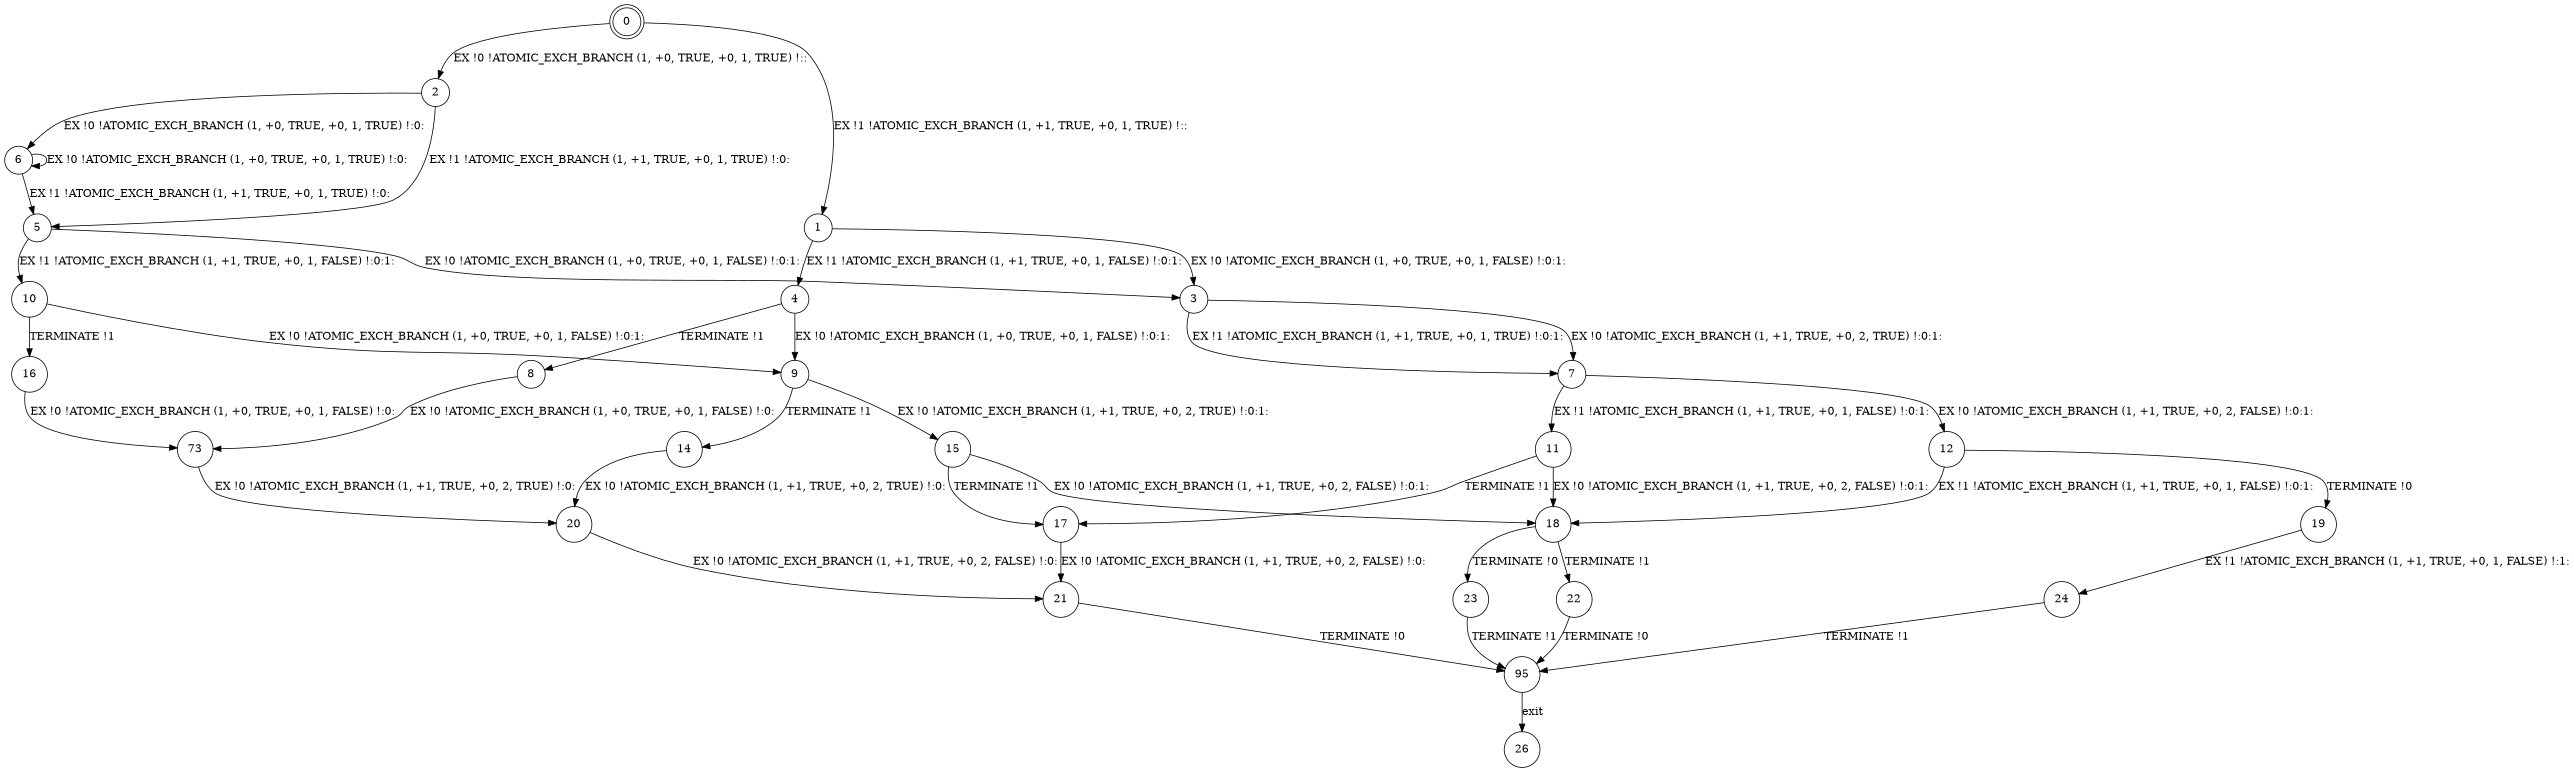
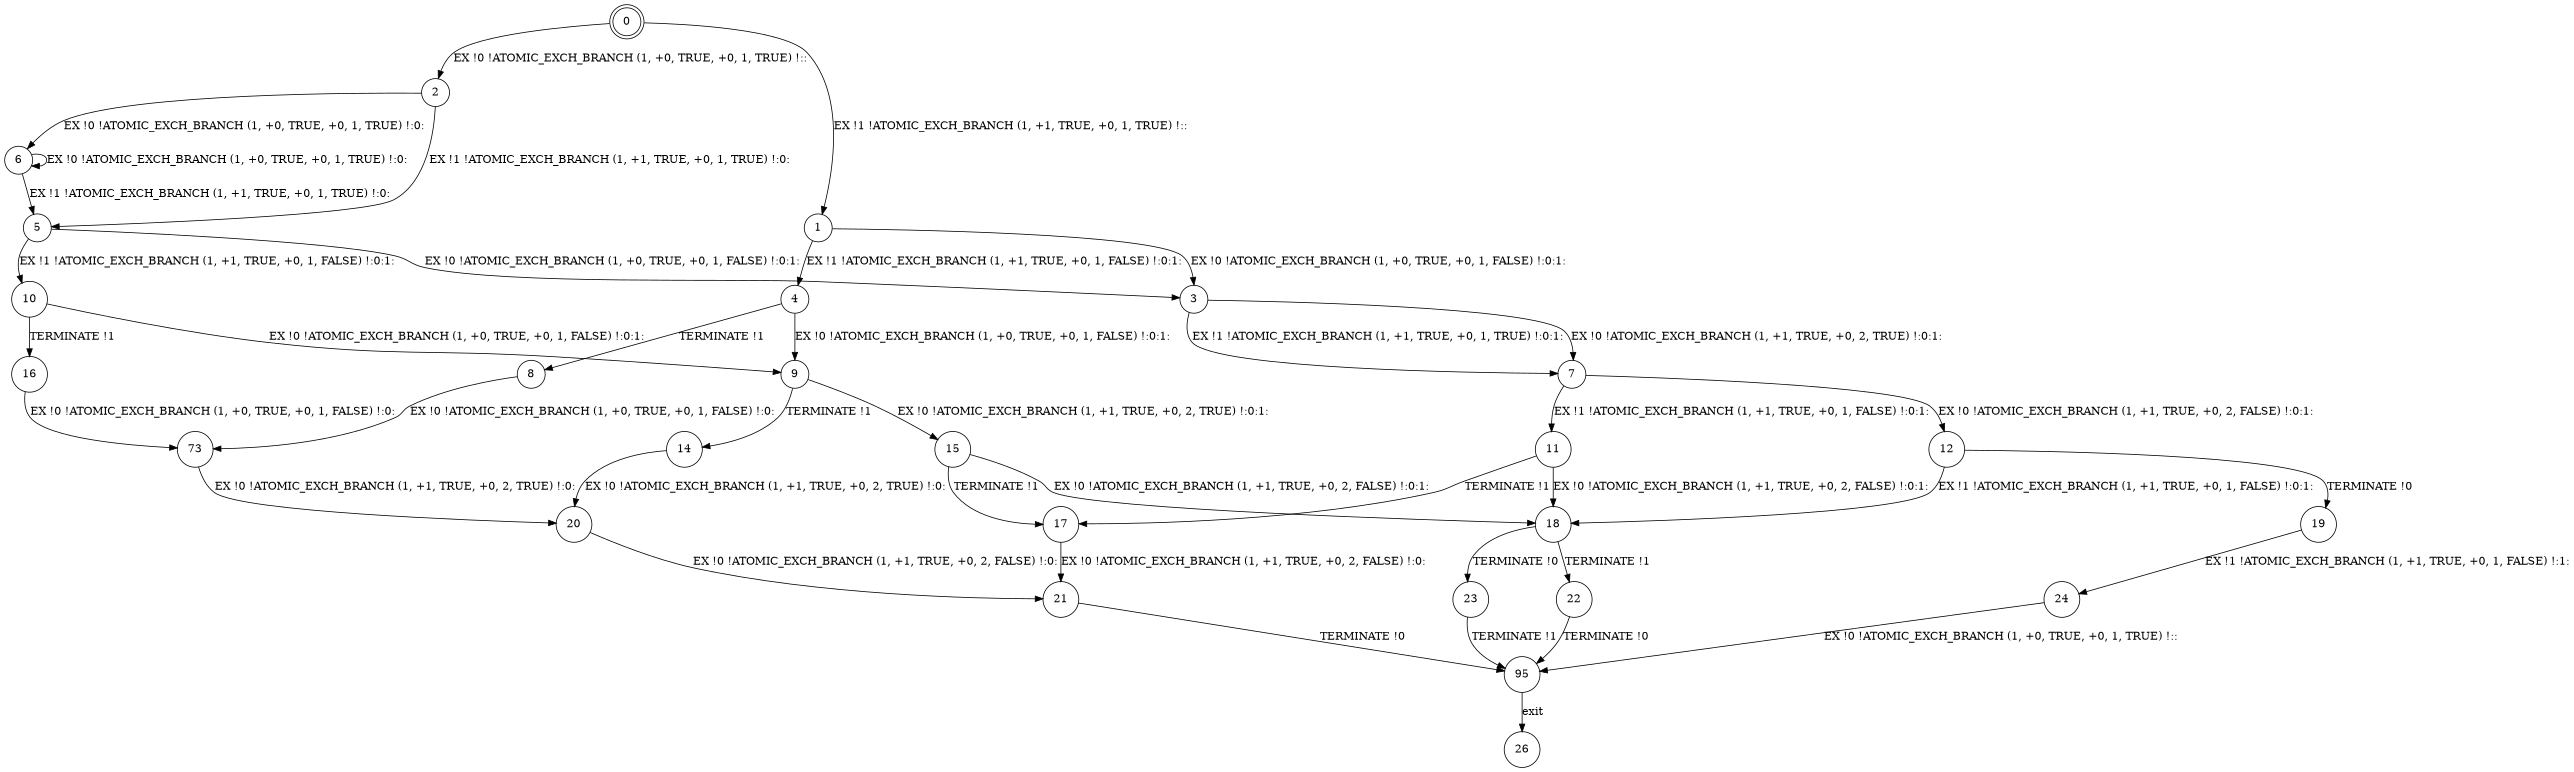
edge "24" -> "95": label "TERMINATE !1" -> "EX !0 !ATOMIC_EXCH_BRANCH (1, +0, TRUE, +0, 1, TRUE) !::"
